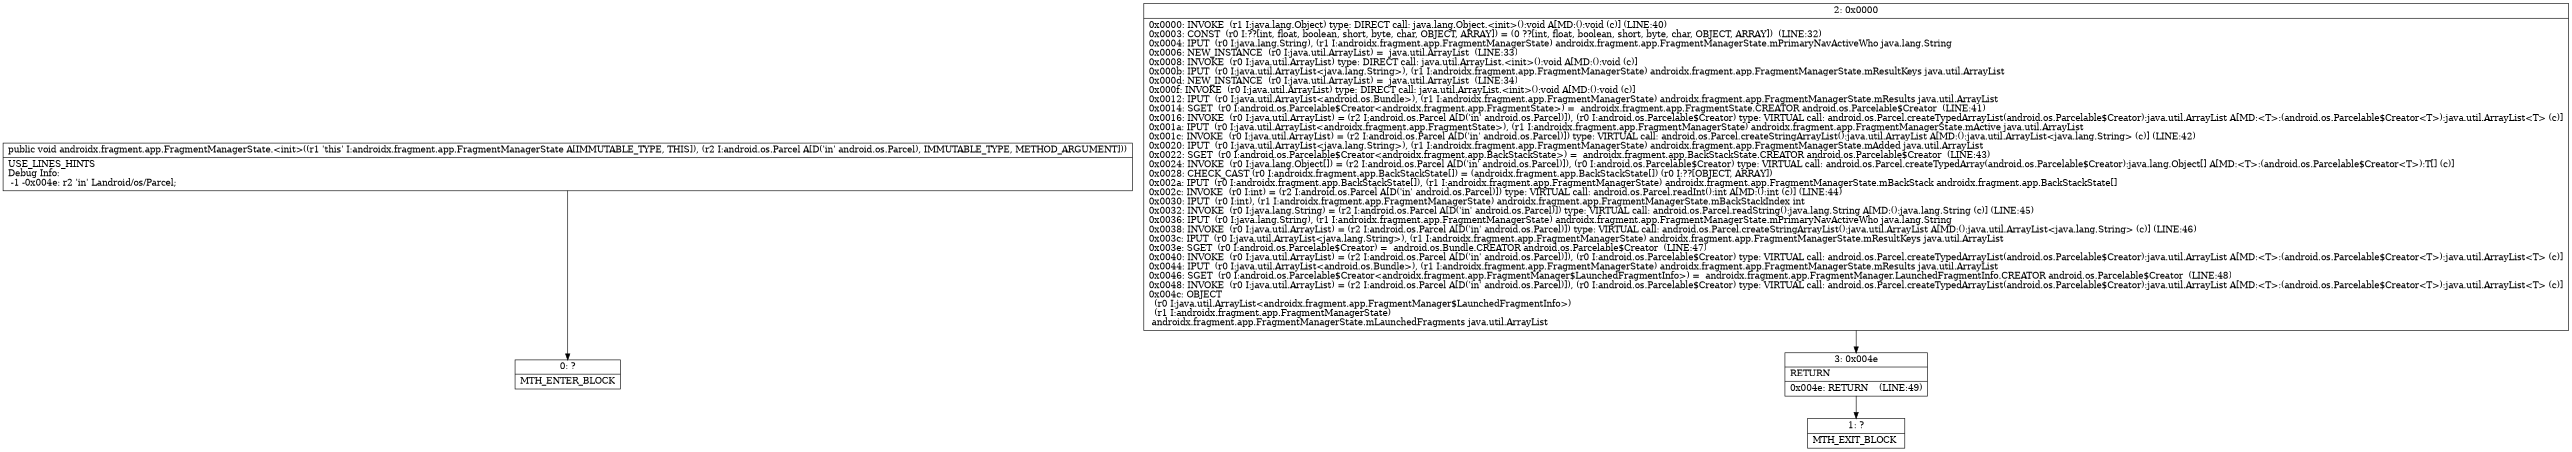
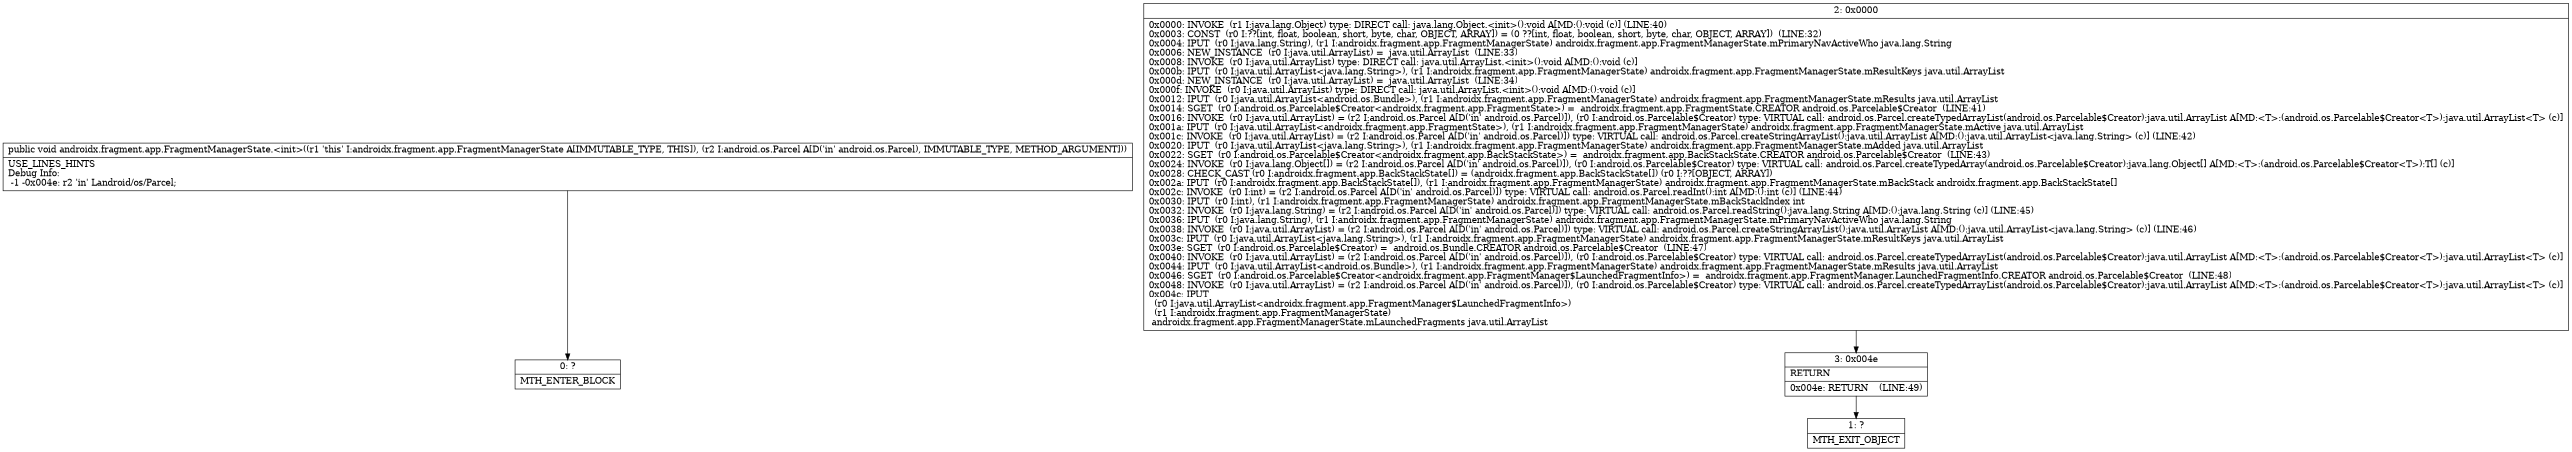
node "2: 0x0000": text "0x004c: OBJECT" -> "0x004c: IPUT"
node "1: ?": text "MTH_EXIT_BLOCK" -> "MTH_EXIT_OBJECT"
